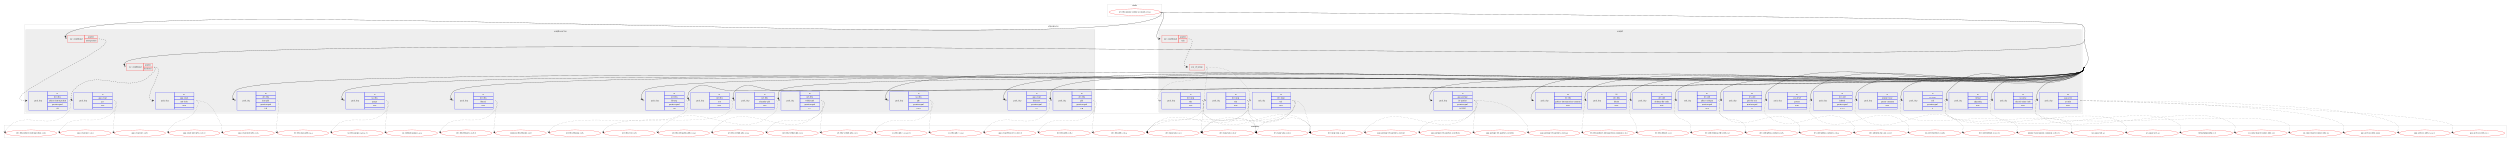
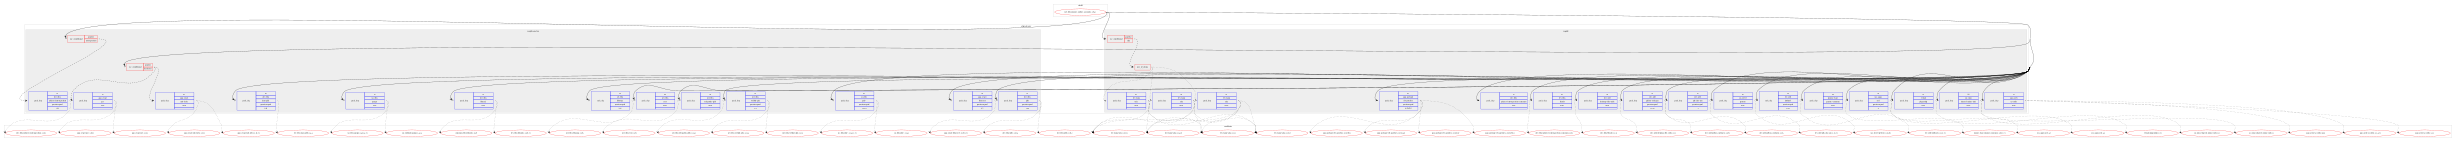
node "net-libs/webkit-gtk-2.22.2": removed
